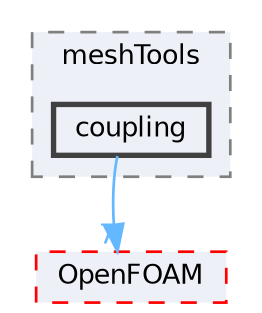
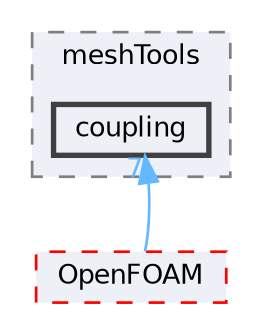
edge "coupling" -> "OpenFOAM": reversed
